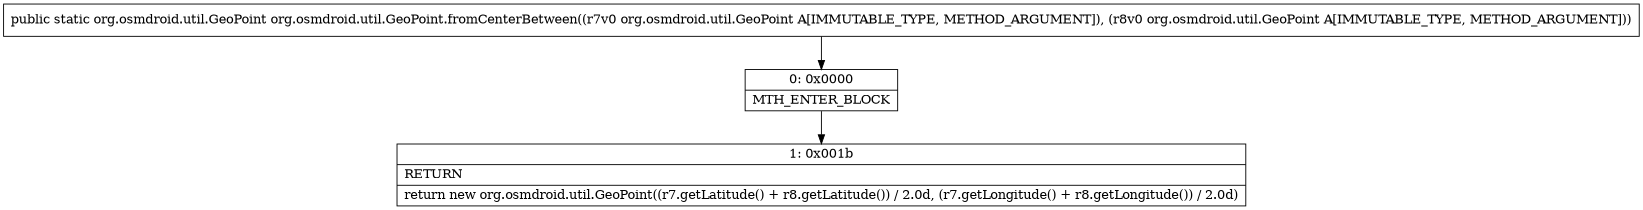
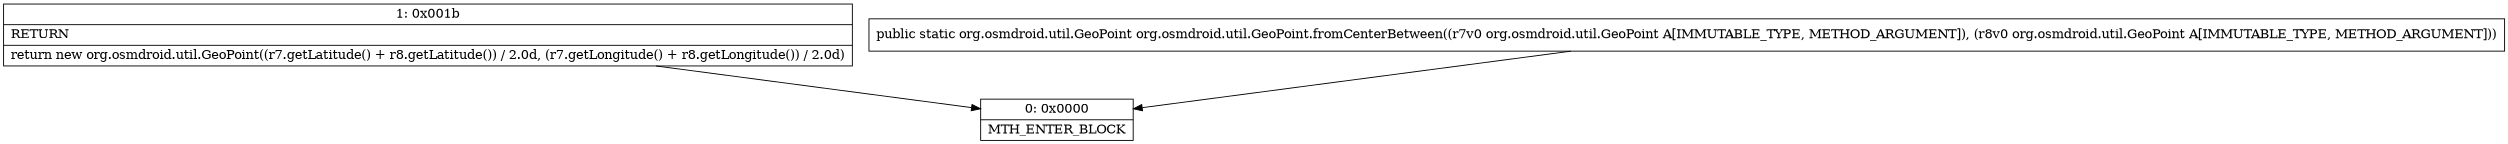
edge "0: 0x0000" -> "1: 0x001b": reversed
